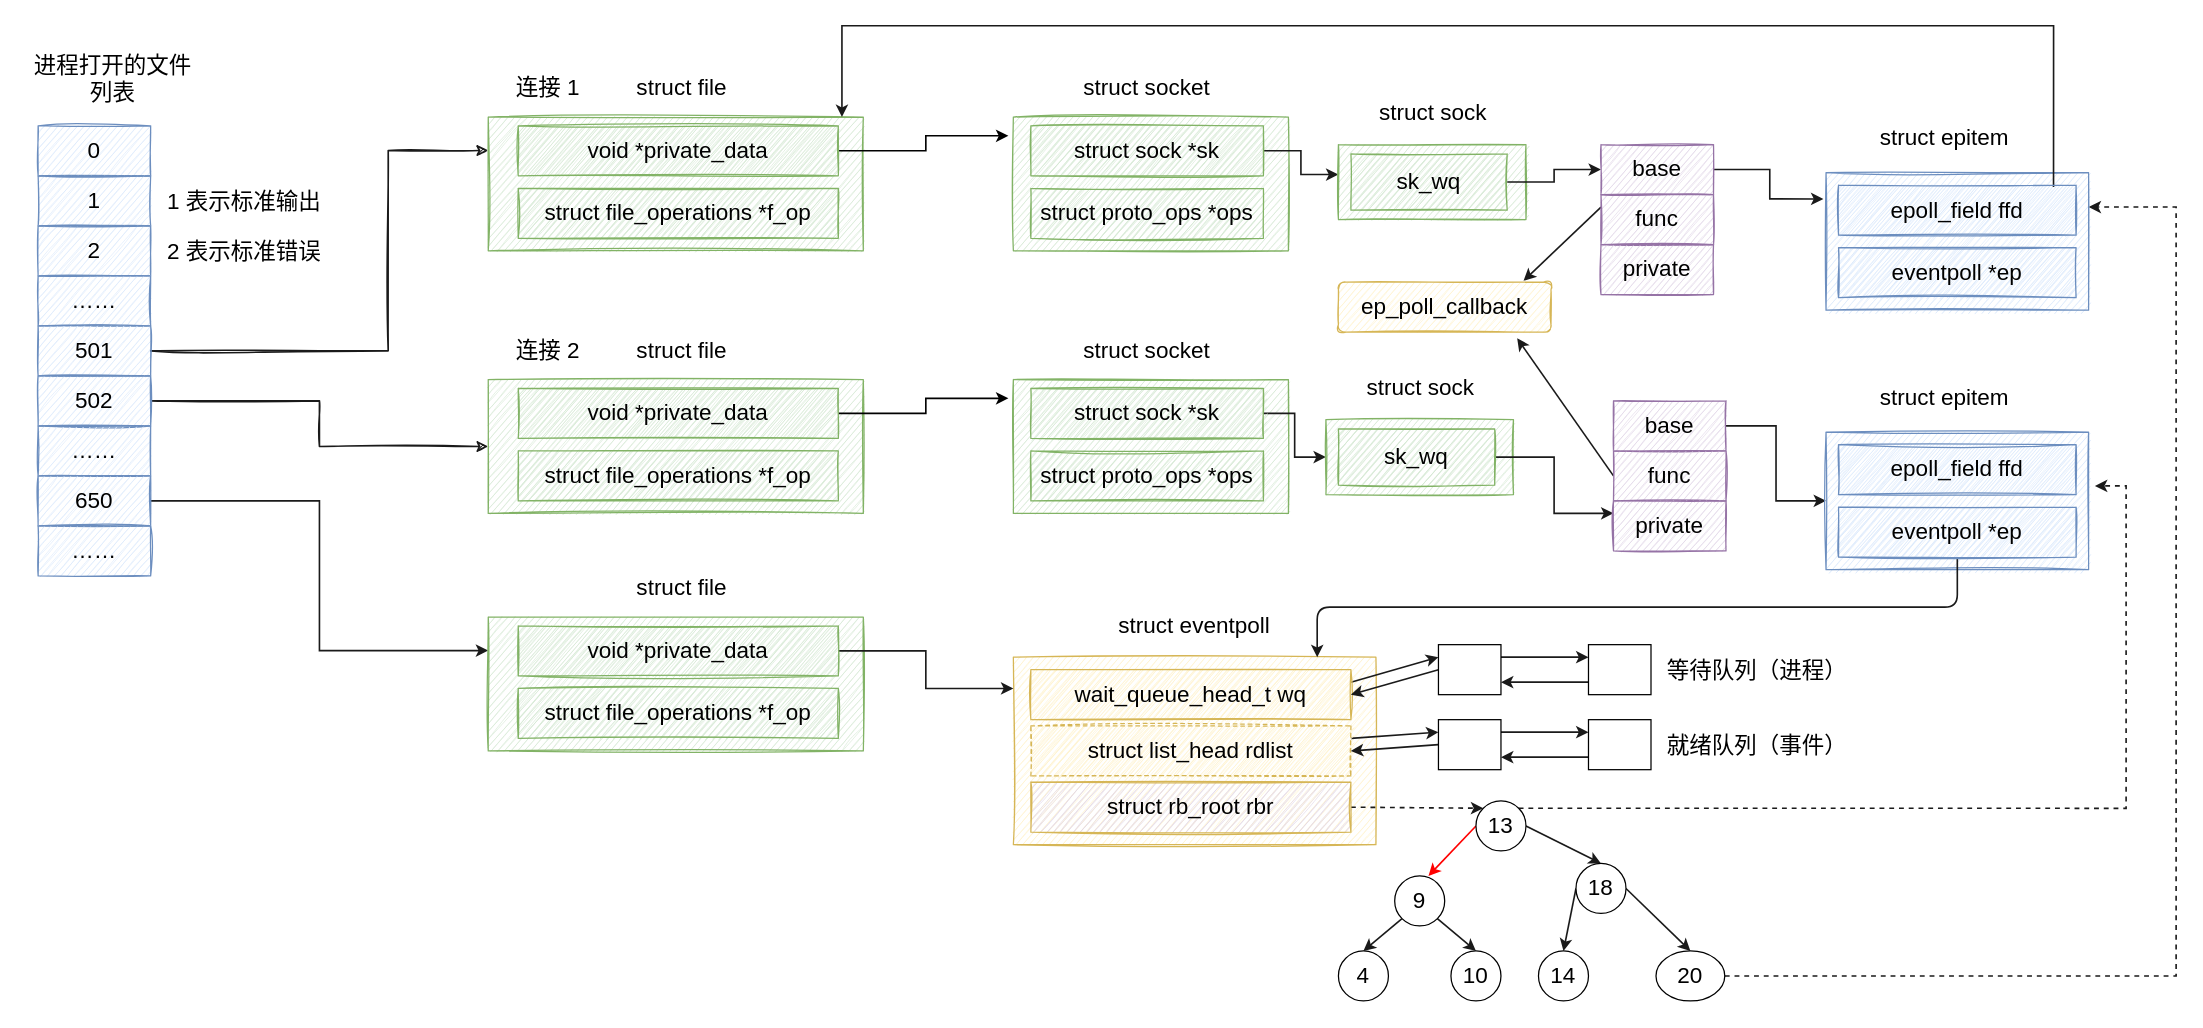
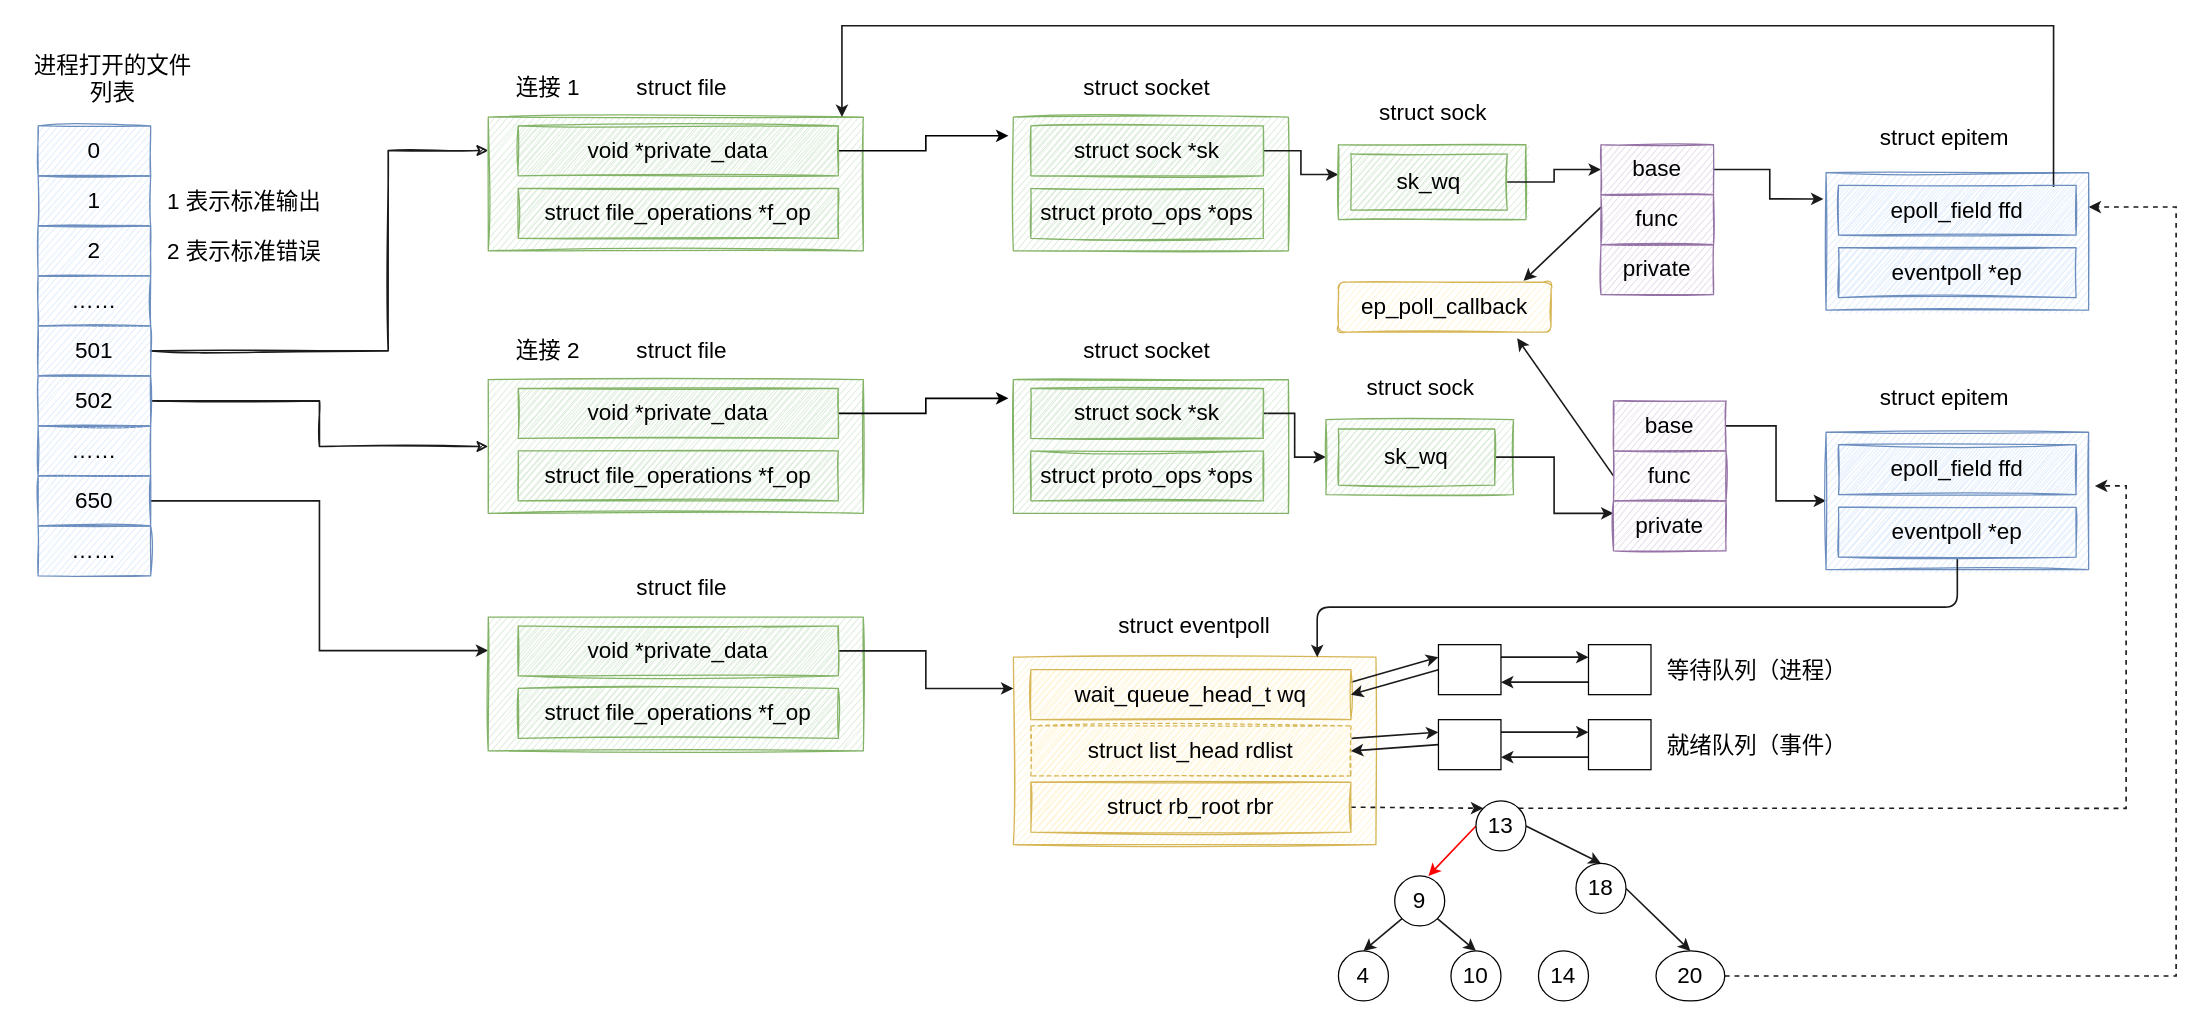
node "struct rb_root rbr": fillcolor #e1d5e7 -> #fff2cc
edge "18" -> "14": removed
